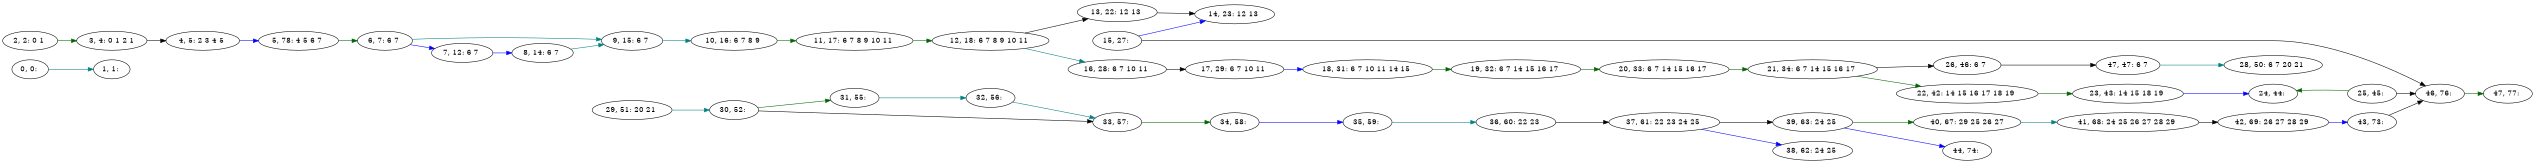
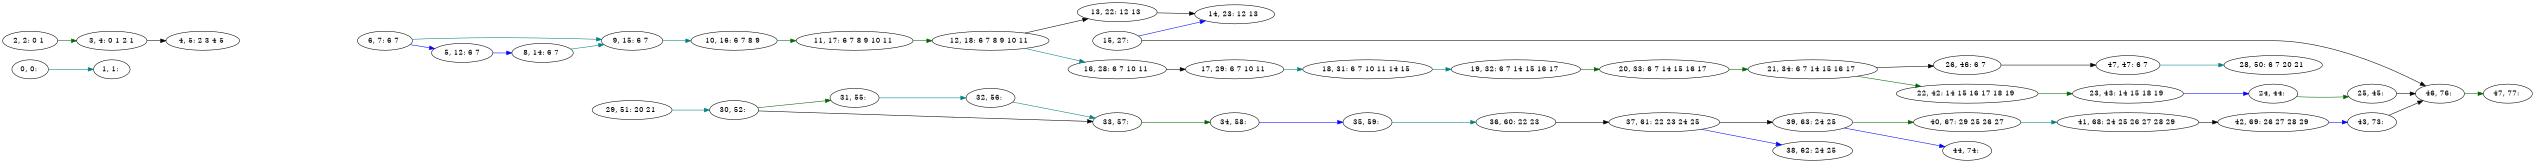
node "5, 78: 4 5 6 7": removed
node "7, 12: 6 7": label "7, 12: 6 7" -> "5, 12: 6 7"
edge "17, 29: 6 7 10 11" -> "18, 31: 6 7 10 11 14 15": color blue -> teal
edge "18, 31: 6 7 10 11 14 15" -> "19, 32: 6 7 14 15 16 17": color darkgreen -> teal
edge "25, 45:" -> "24, 44:": reversed
